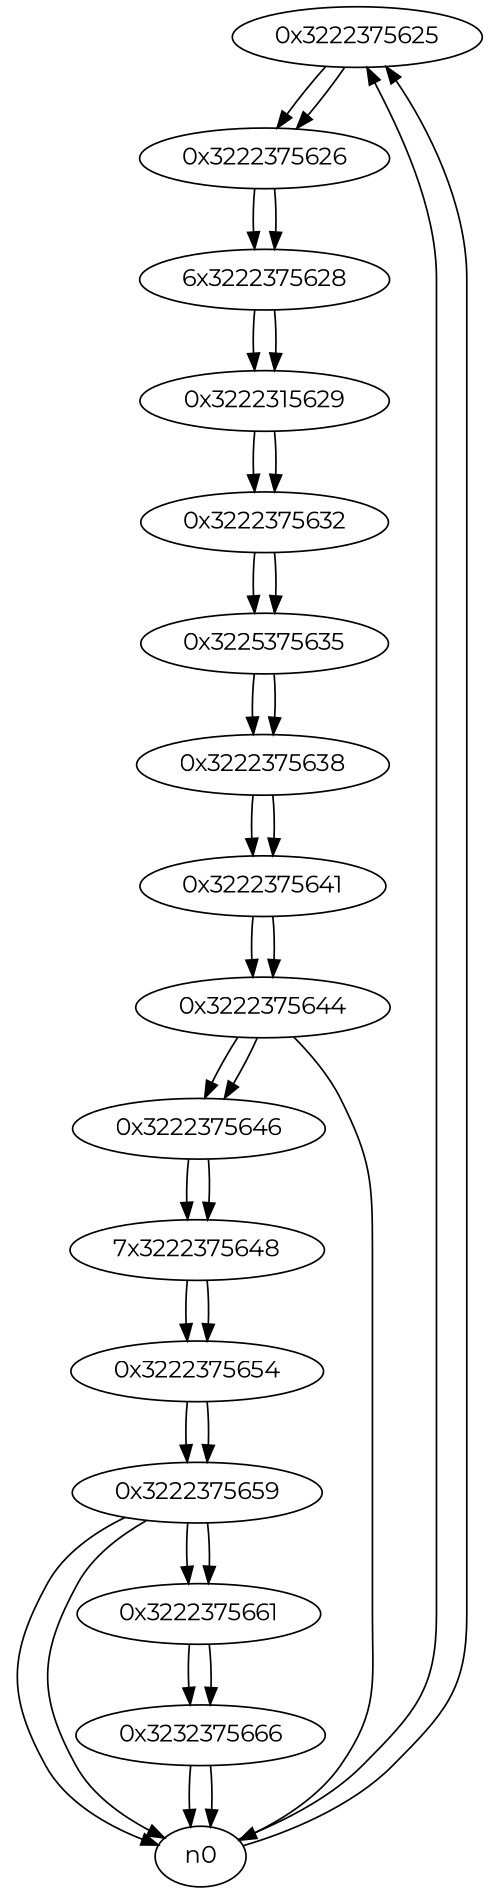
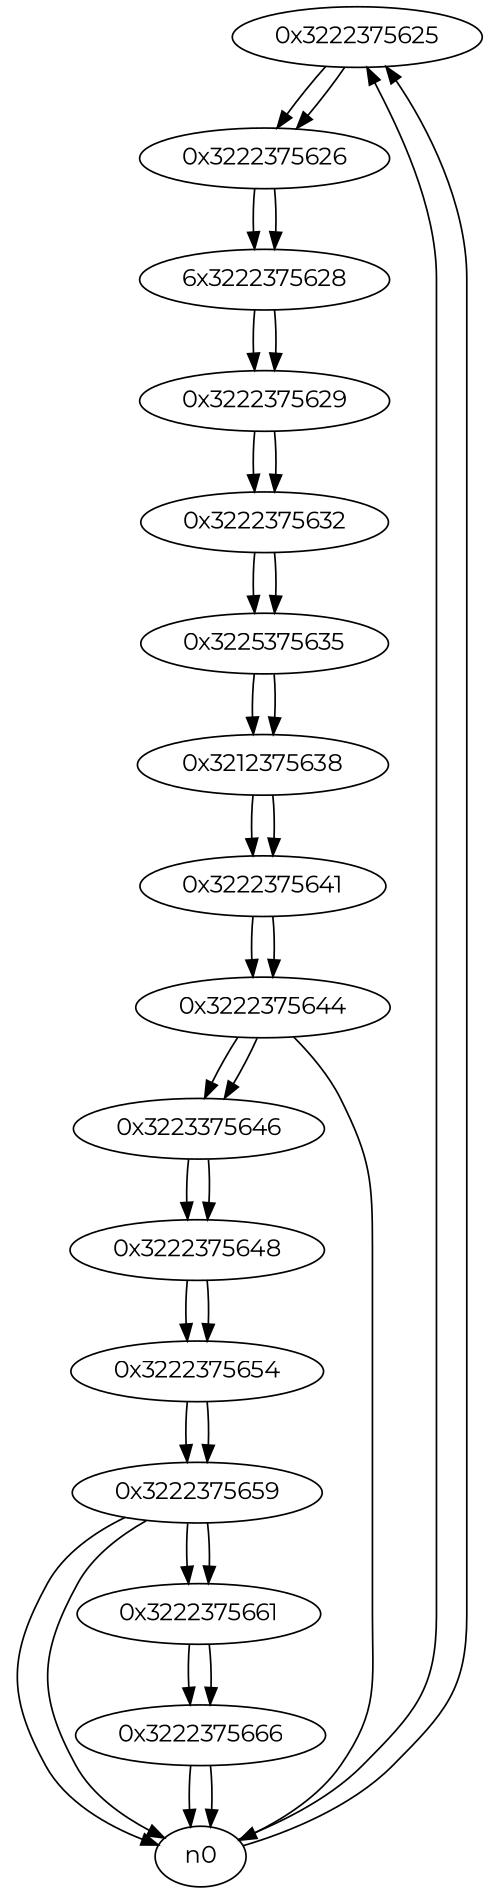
node "0x3222315629": label "0x3222315629" -> "0x3222375629"
node "0x3222375638": label "0x3222375638" -> "0x3212375638"
node "0x3222375646": label "0x3222375646" -> "0x3223375646"
node "7x3222375648": label "7x3222375648" -> "0x3222375648"
node "0x3232375666": label "0x3232375666" -> "0x3222375666"
